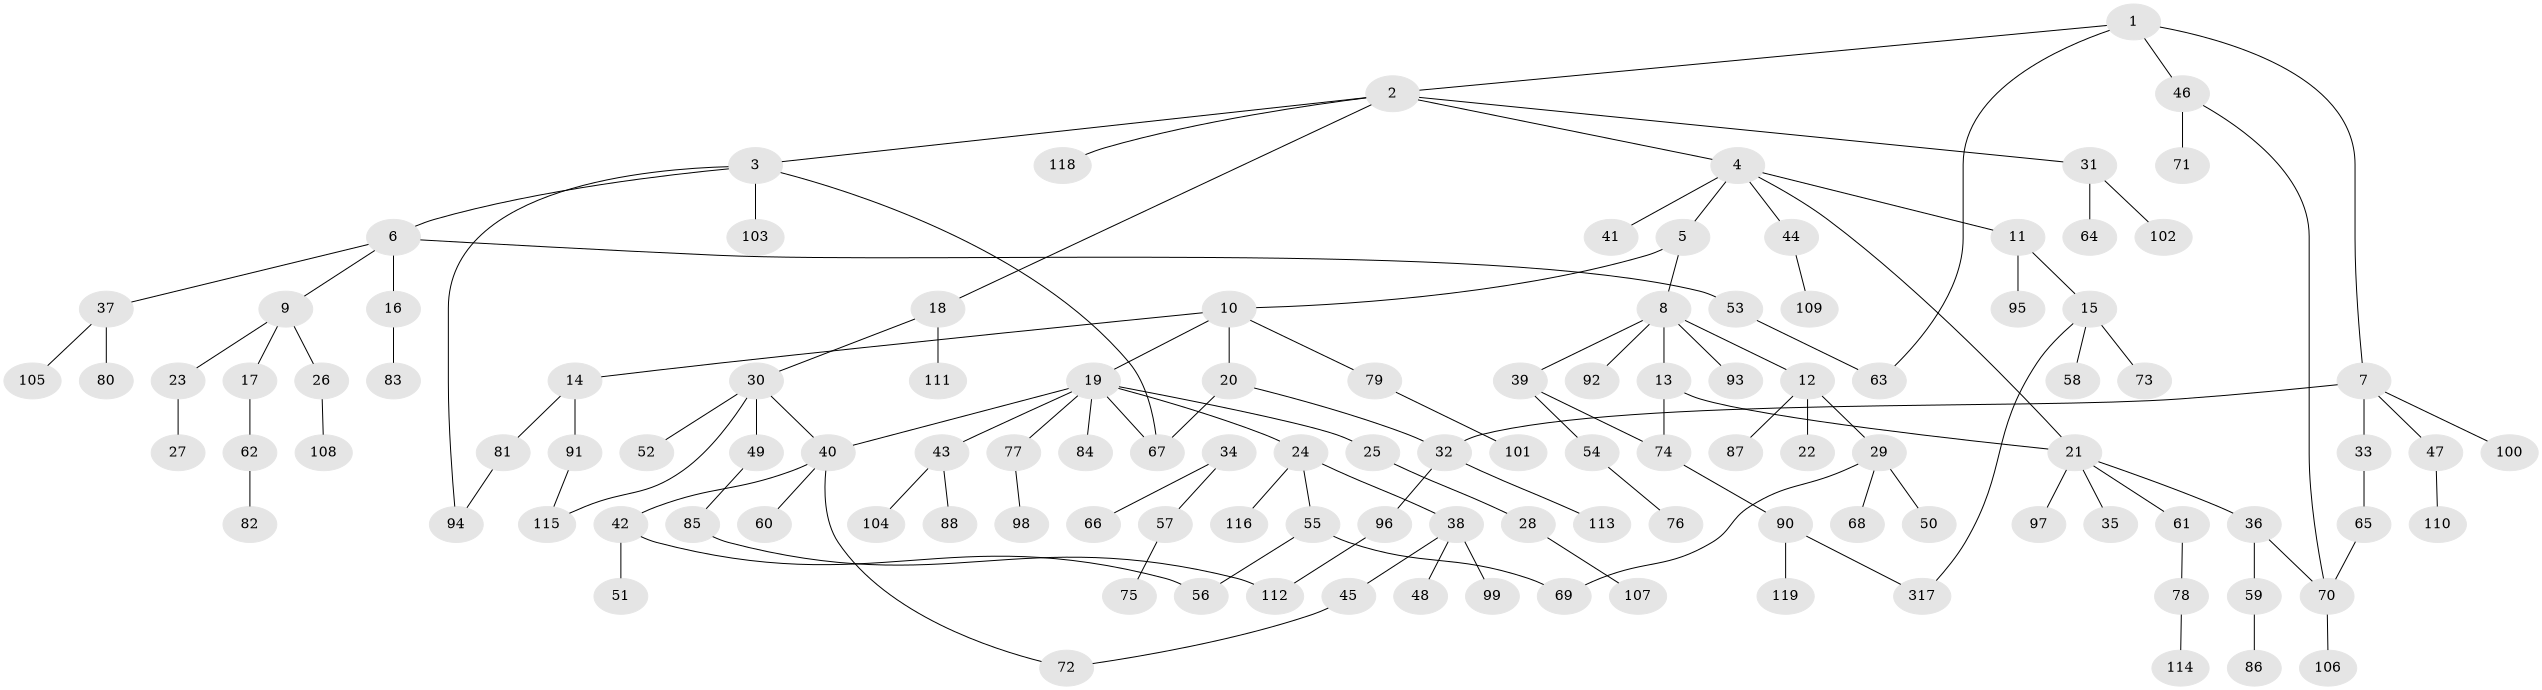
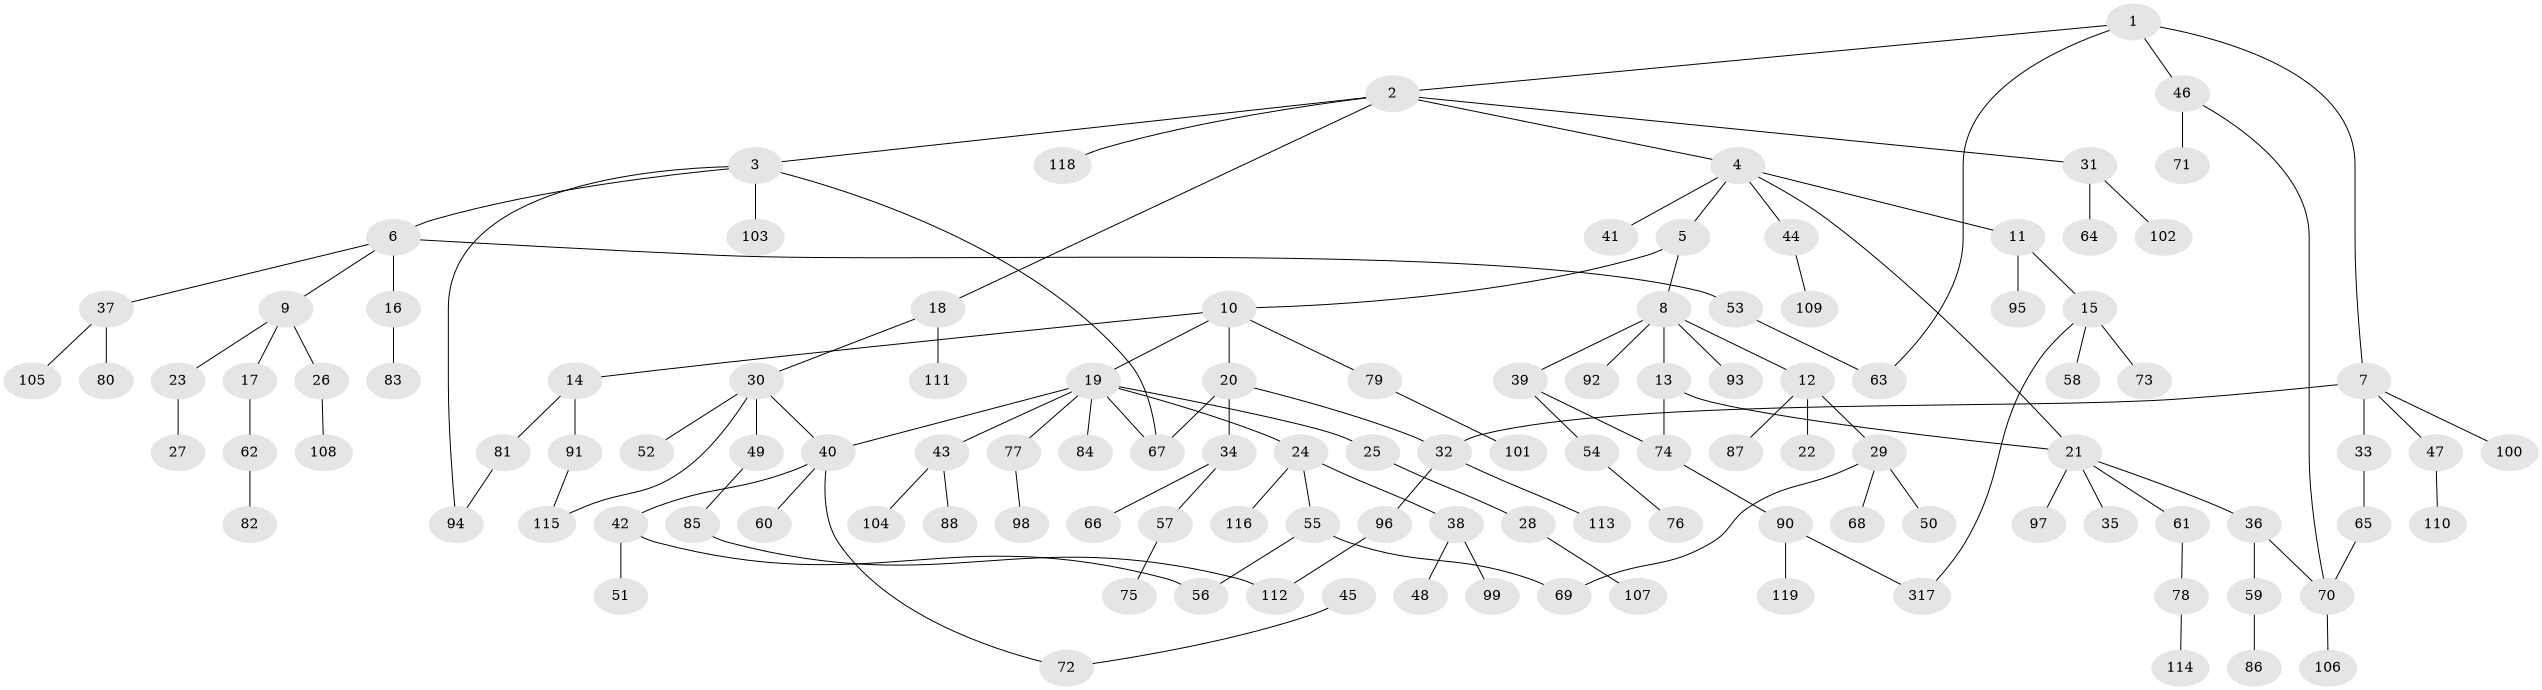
edge "20" -- "34": added
edge "38" -- "45": removed
